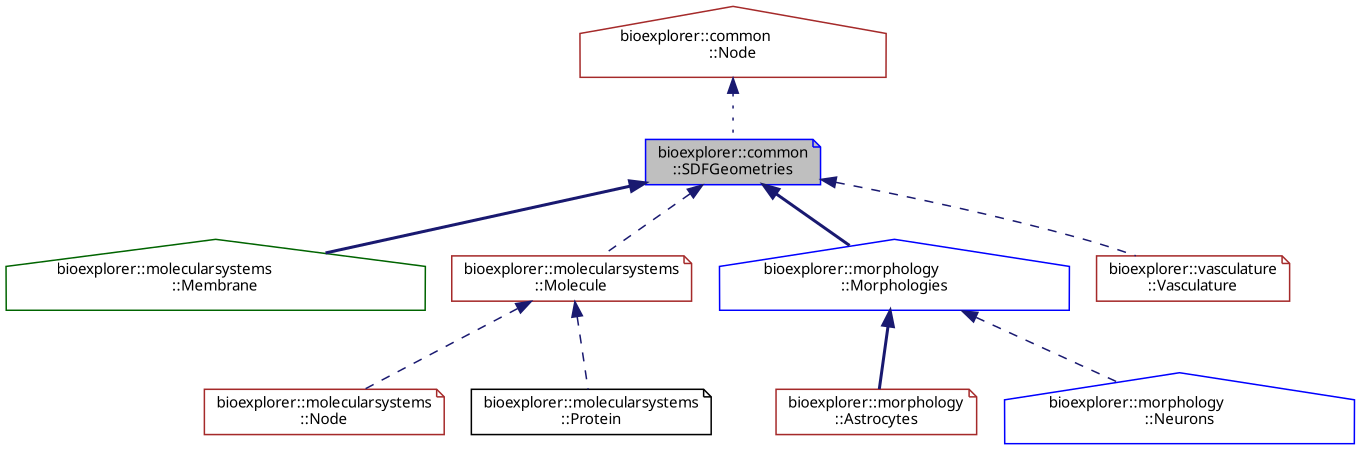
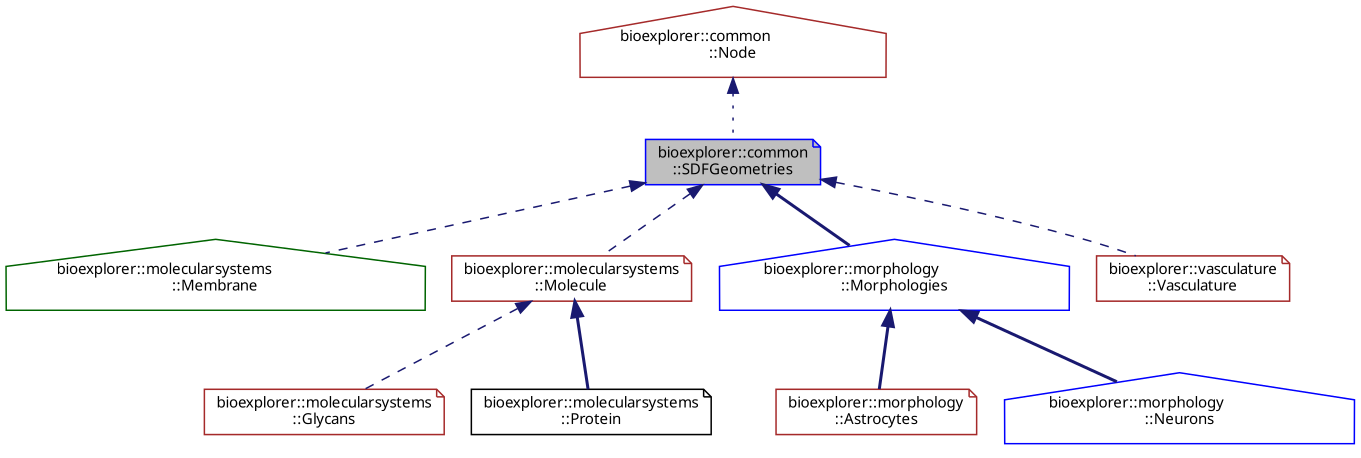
edge "bioexplorer::molecularsystems ::Membrane" -> "bioexplorer::common ::SDFGeometries": style bold -> dashed
edge "bioexplorer::morphology ::Neurons" -> "bioexplorer::morphology ::Morphologies": style dashed -> bold
edge "bioexplorer::molecularsystems ::Protein" -> "bioexplorer::molecularsystems ::Molecule": style dashed -> bold
node "bioexplorer::molecularsystems ::Node": label "bioexplorer::molecularsystems ::Node" -> "bioexplorer::molecularsystems ::Glycans"
